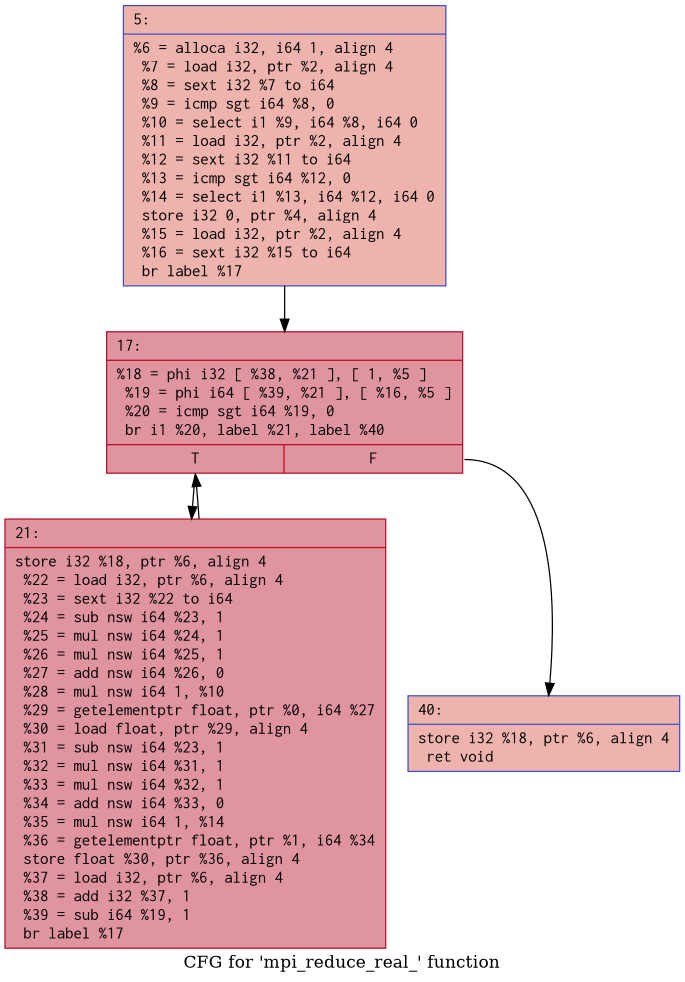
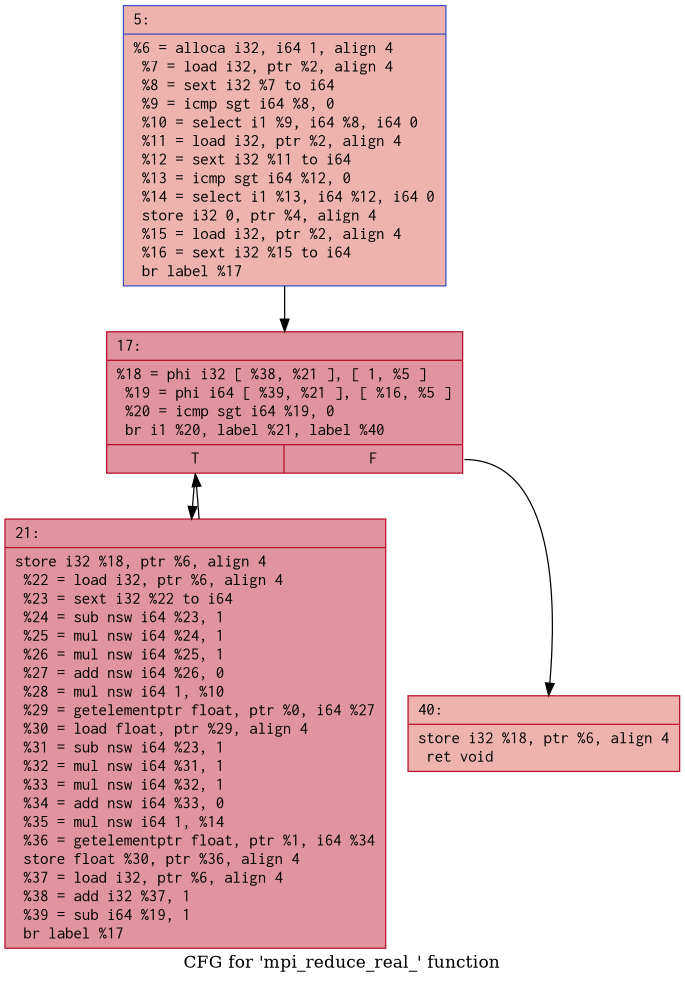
node "40:": color #3d50c3ff -> #b70d28ff
